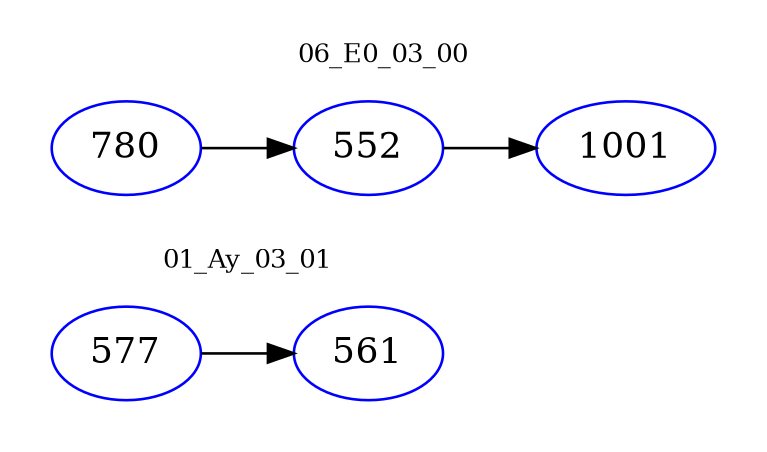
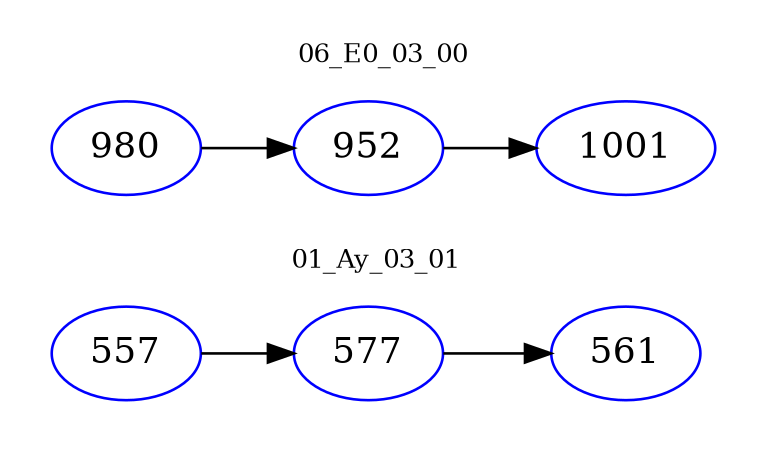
node "780": label "780" -> "980"
node "552": label "552" -> "952"
node "557": added
